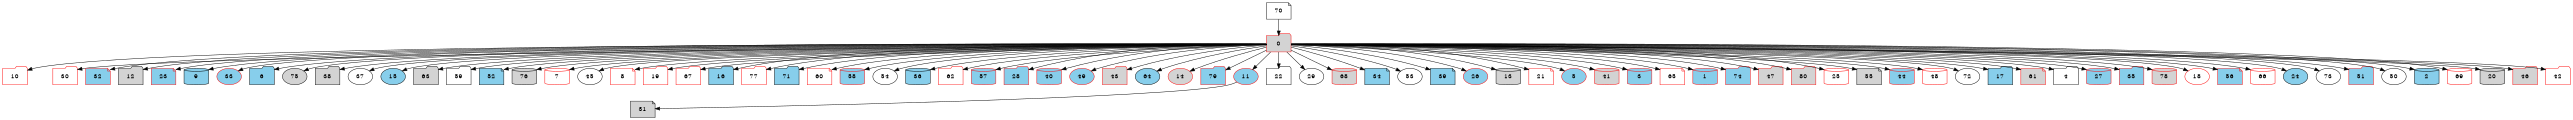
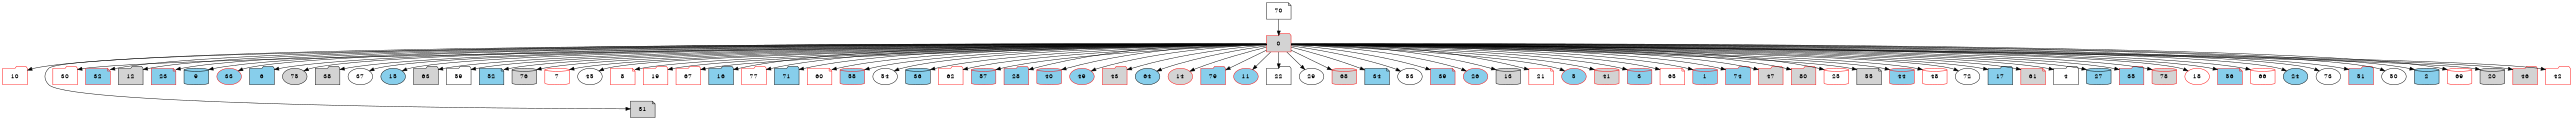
node "39": color black -> red
node "27": color red -> black
edge "11" -> "31": now "0" -> "31"
